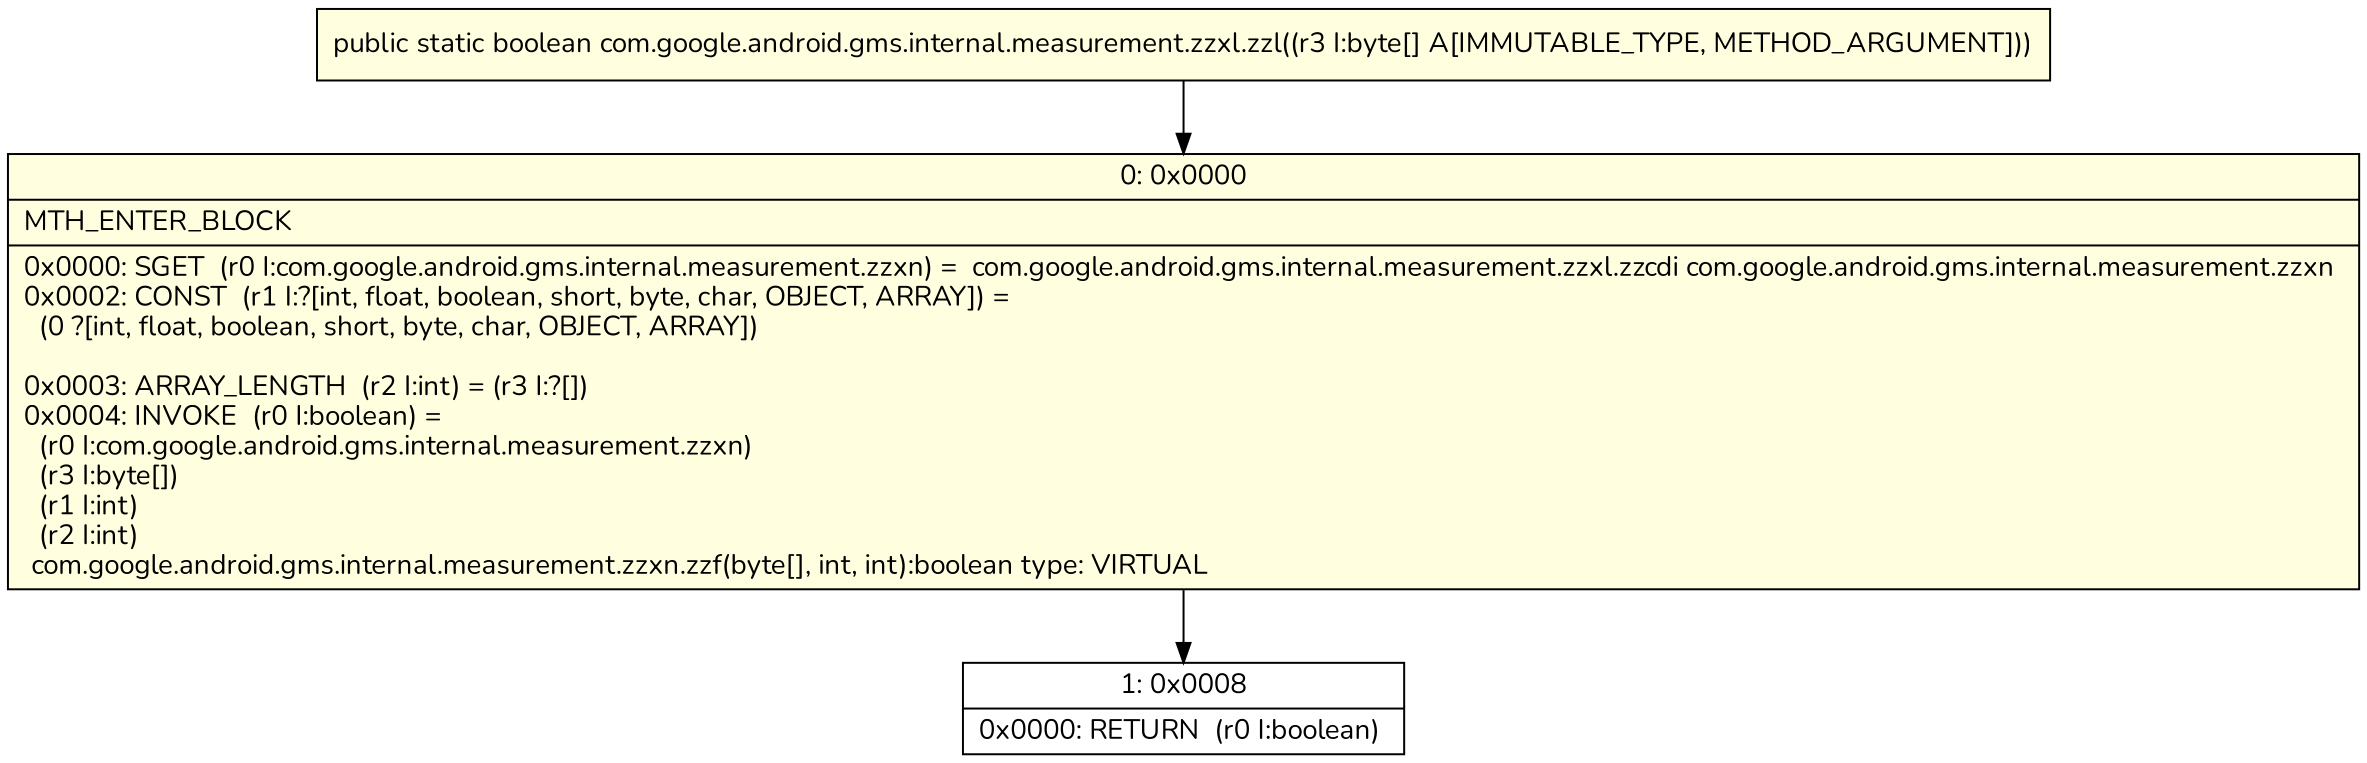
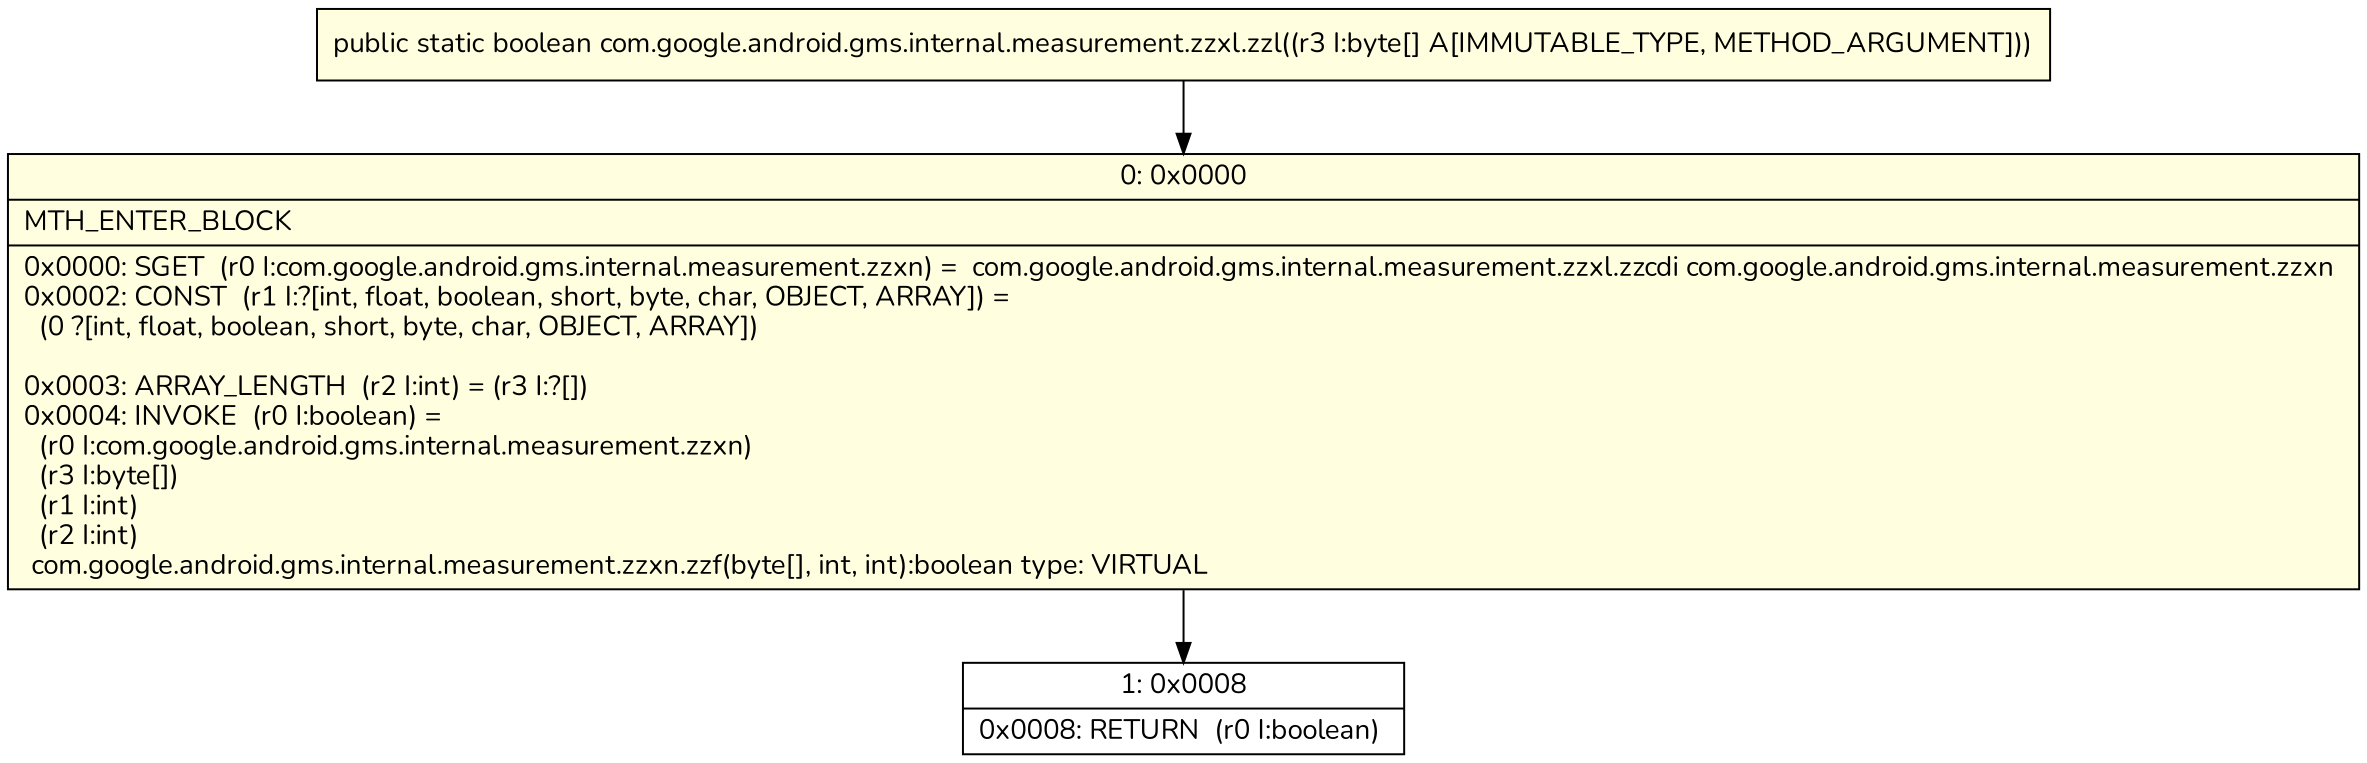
node "1: 0x0008": text "0x0000: RETURN  (r0 I:boolean)" -> "0x0008: RETURN  (r0 I:boolean)"
